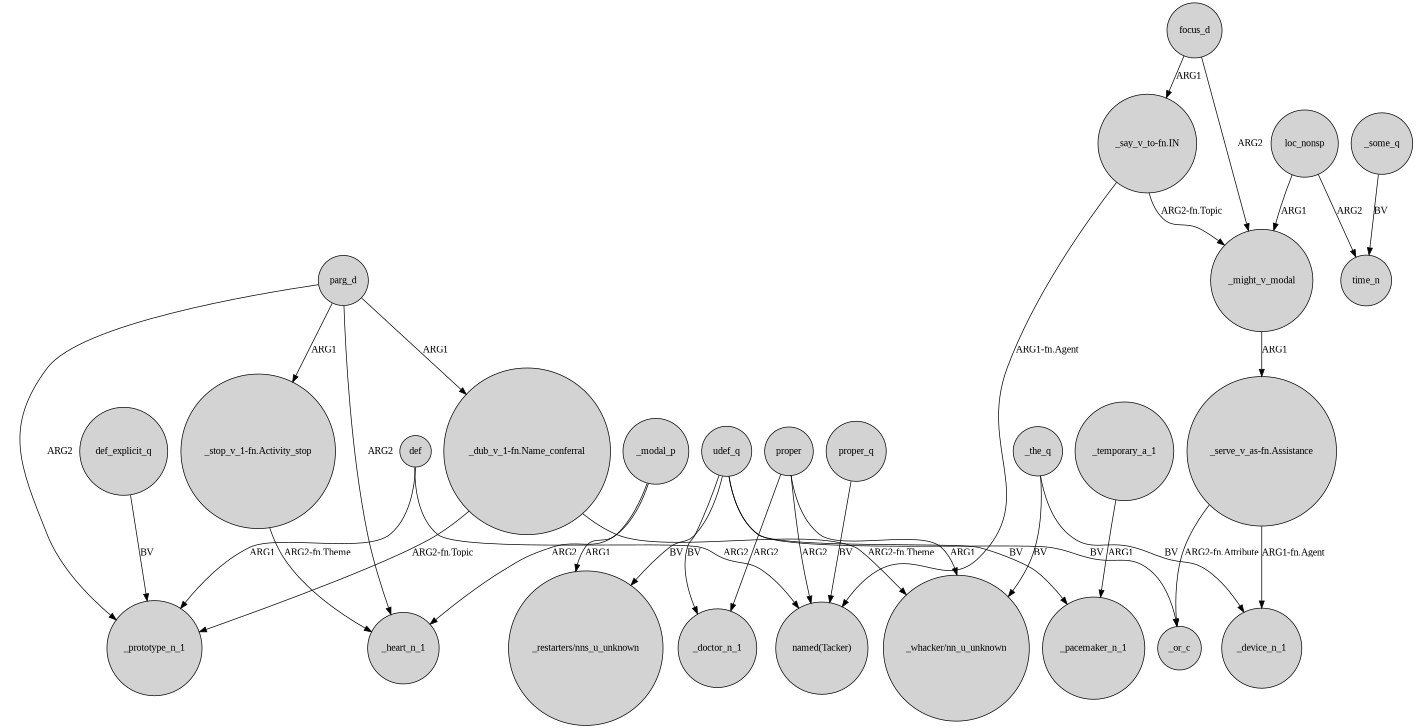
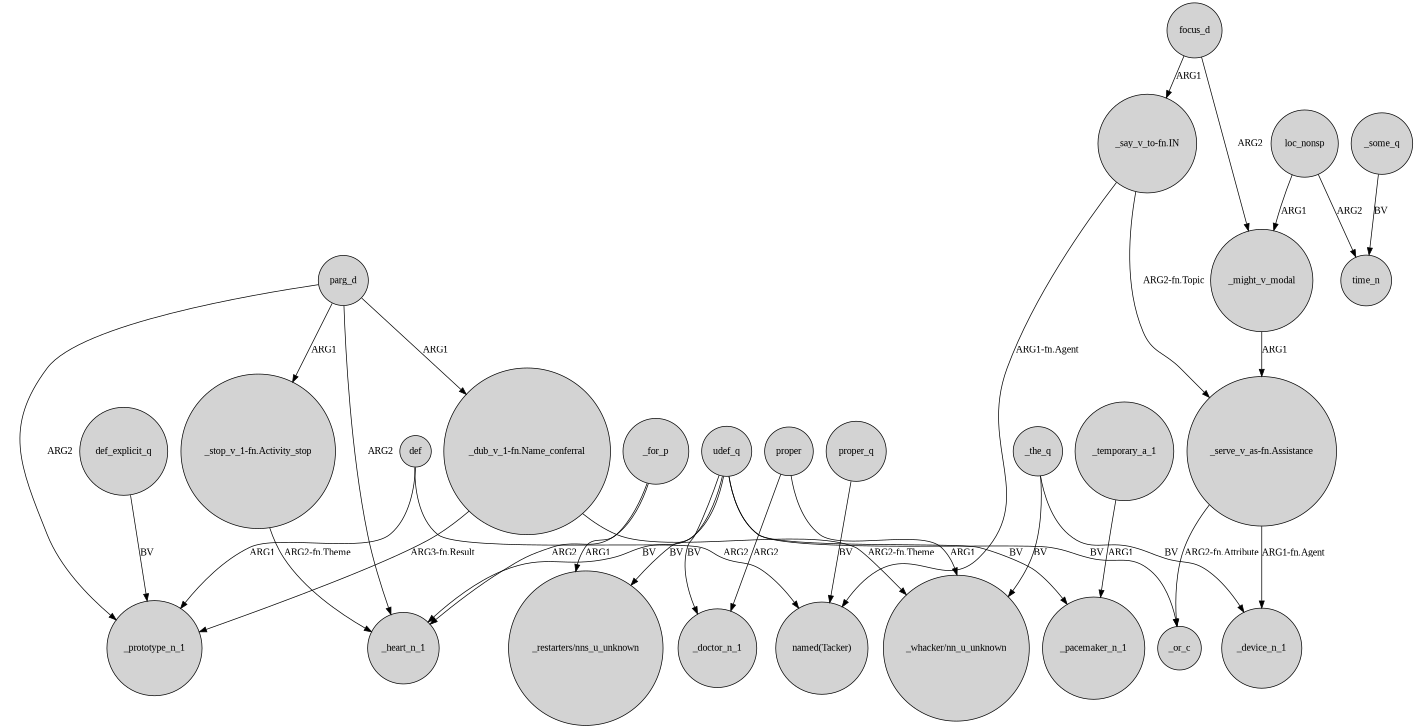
edge "_say_v_to-fn.IN" -> "_might_v_modal": now "_say_v_to-fn.IN" -> "_serve_v_as-fn.Assistance"
node "_modal_p": label "_modal_p" -> "_for_p"
edge "proper" -> "named(Tacker)": removed, label "ARG2"
edge "_dub_v_1-fn.Name_conferral" -> "_prototype_n_1": label "ARG2-fn.Topic" -> "ARG3-fn.Result"
edge "udef_q" -> "_heart_n_1": added, label "BV"
